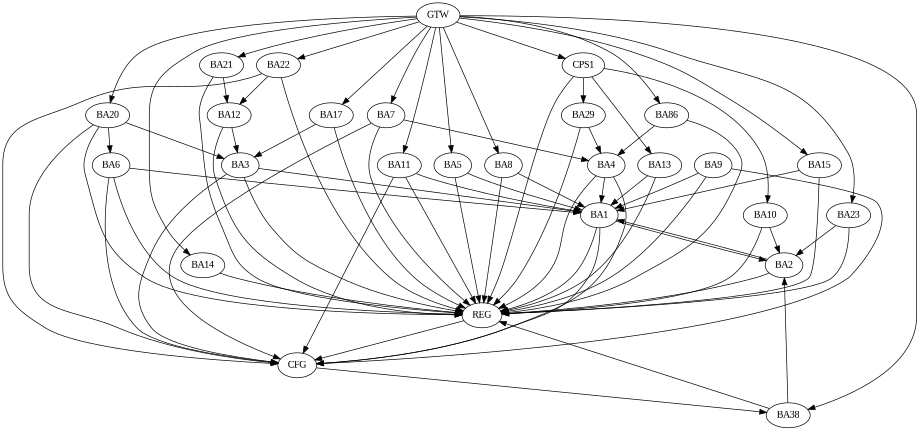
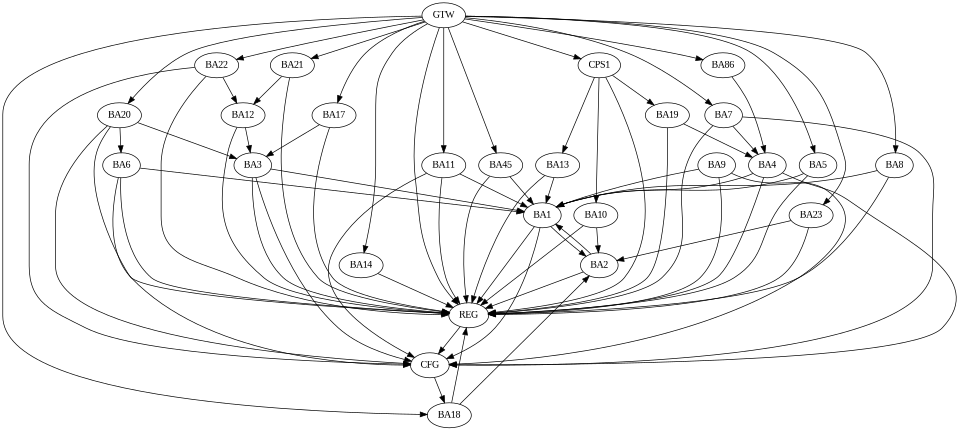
node "BA29": label "BA29" -> "BA19"
node "BA15": label "BA15" -> "BA45"
edge "BA86" -> "REG": now "GTW" -> "REG"
node "BA38": label "BA38" -> "BA18"
